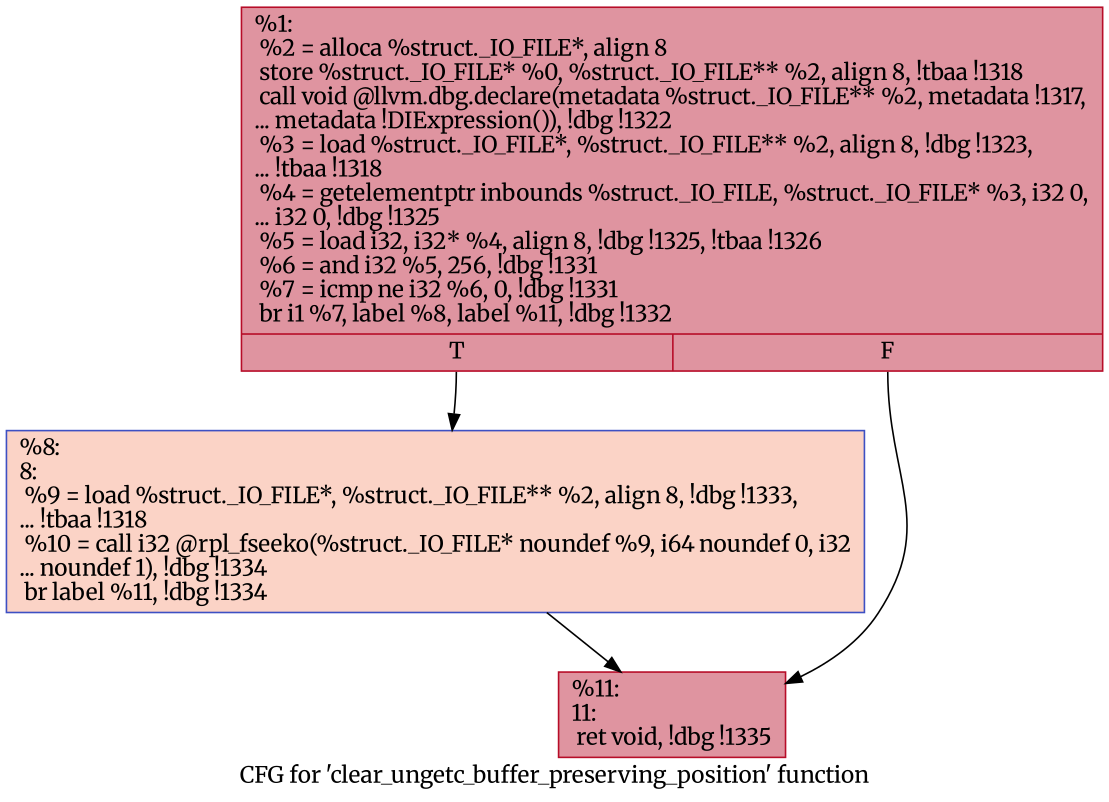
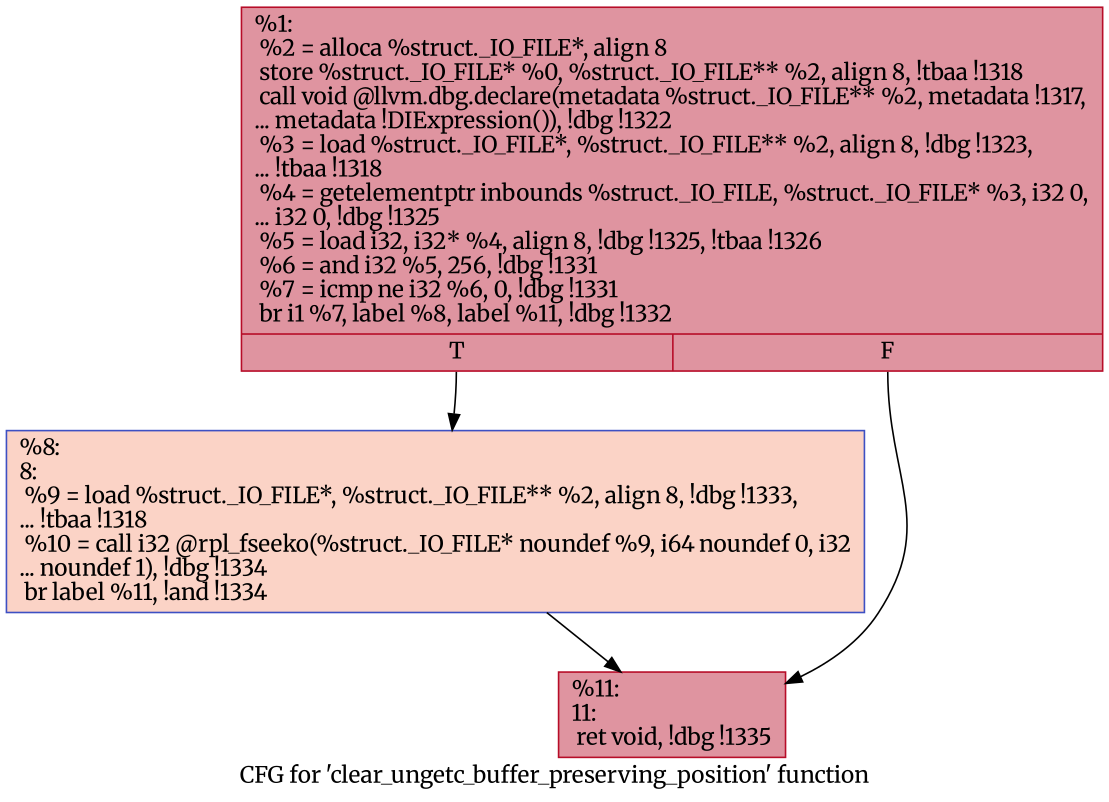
node "%8:": text "br label %11, !dbg !1334" -> "br label %11, !and !1334"
